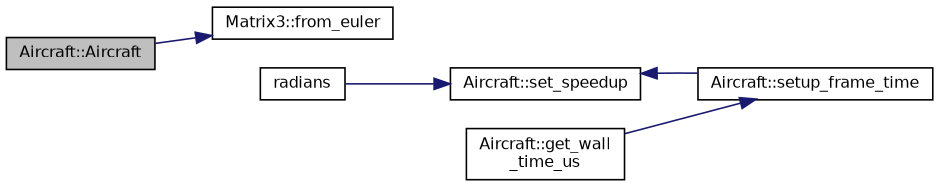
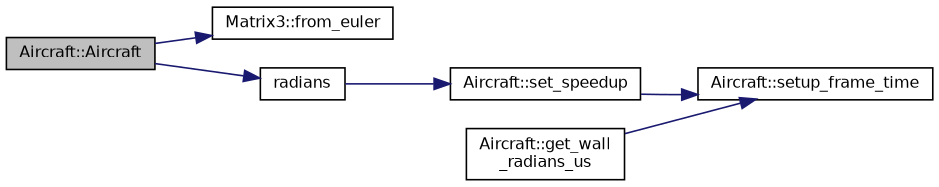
edge "Aircraft::Aircraft" -> "radians": added
edge "Aircraft::setup_frame_time" -> "Aircraft::set_speedup": reversed
node "Aircraft::get_wall _time_us": label "Aircraft::get_wall _time_us" -> "Aircraft::get_wall _radians_us"
